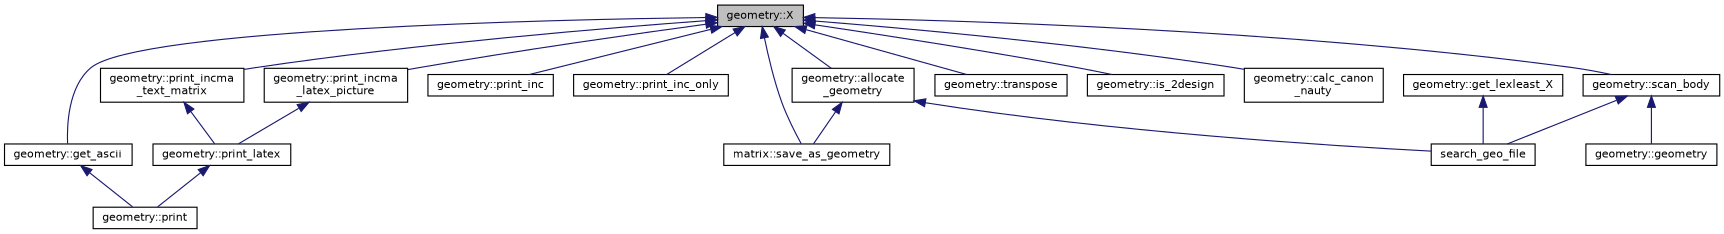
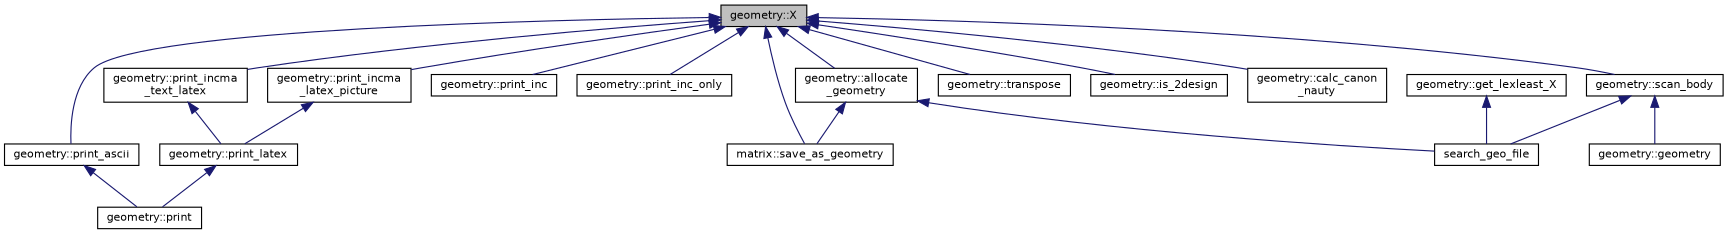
node "geometry::print_incma _text_matrix": label "geometry::print_incma _text_matrix" -> "geometry::print_incma _text_latex"
node "geometry::get_ascii": label "geometry::get_ascii" -> "geometry::print_ascii"
